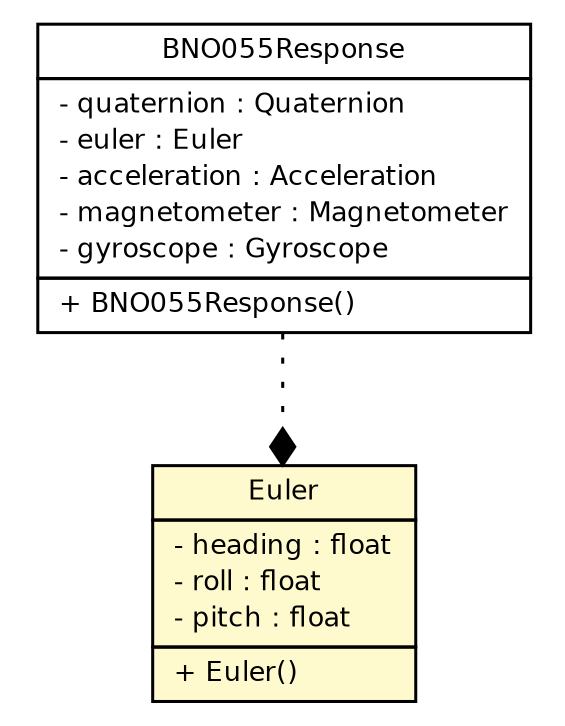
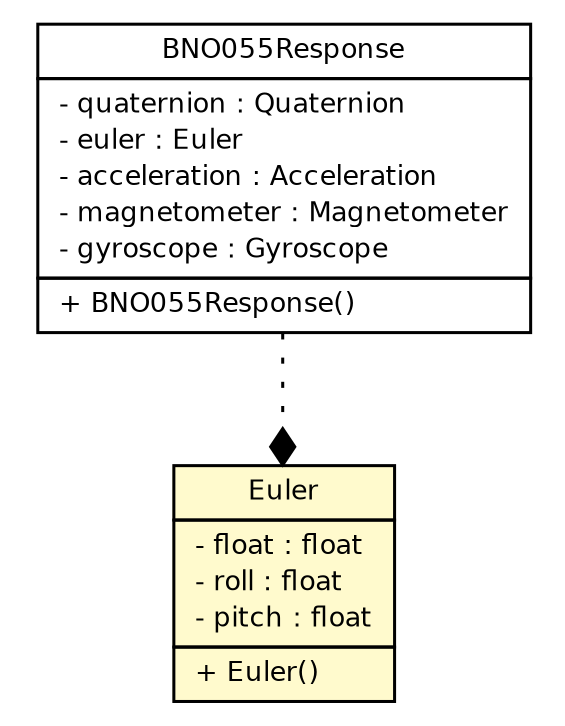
node "Euler": text "- heading : float" -> "- float : float"
